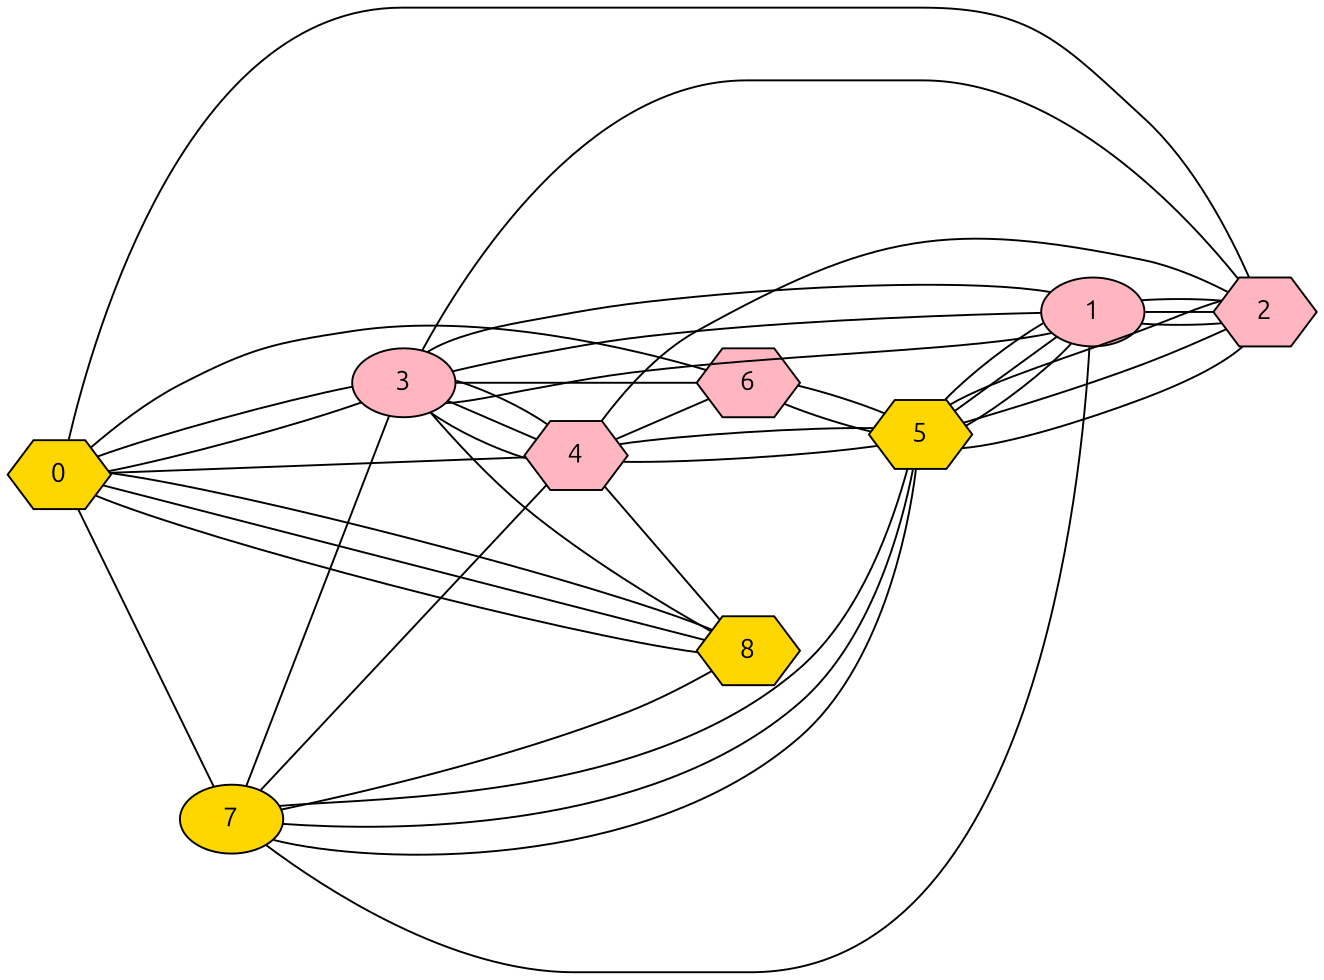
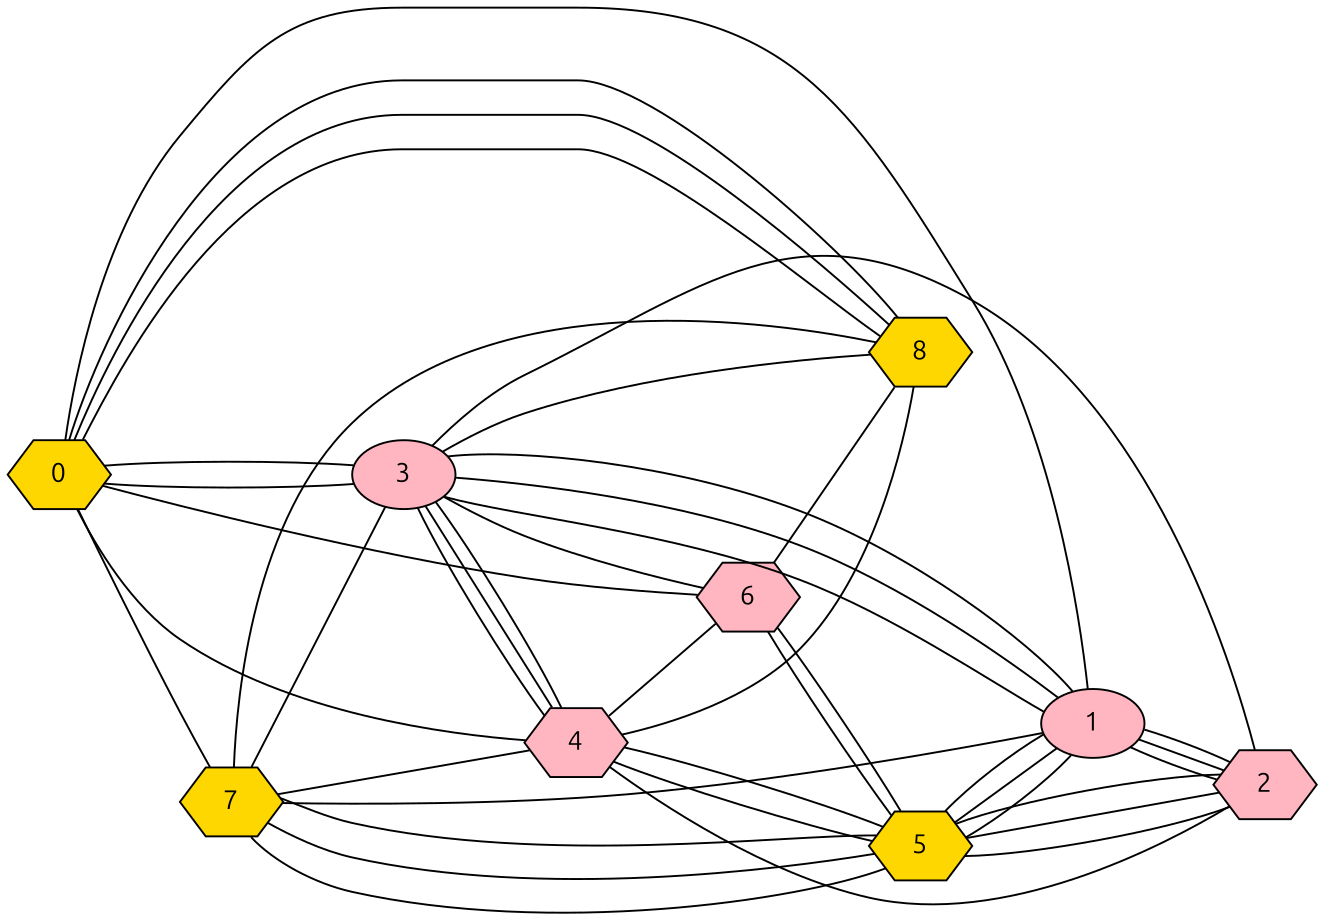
edge "2" -- "0": now "1" -- "0"
edge "8" -- "6": added
node "7": shape ellipse -> hexagon
